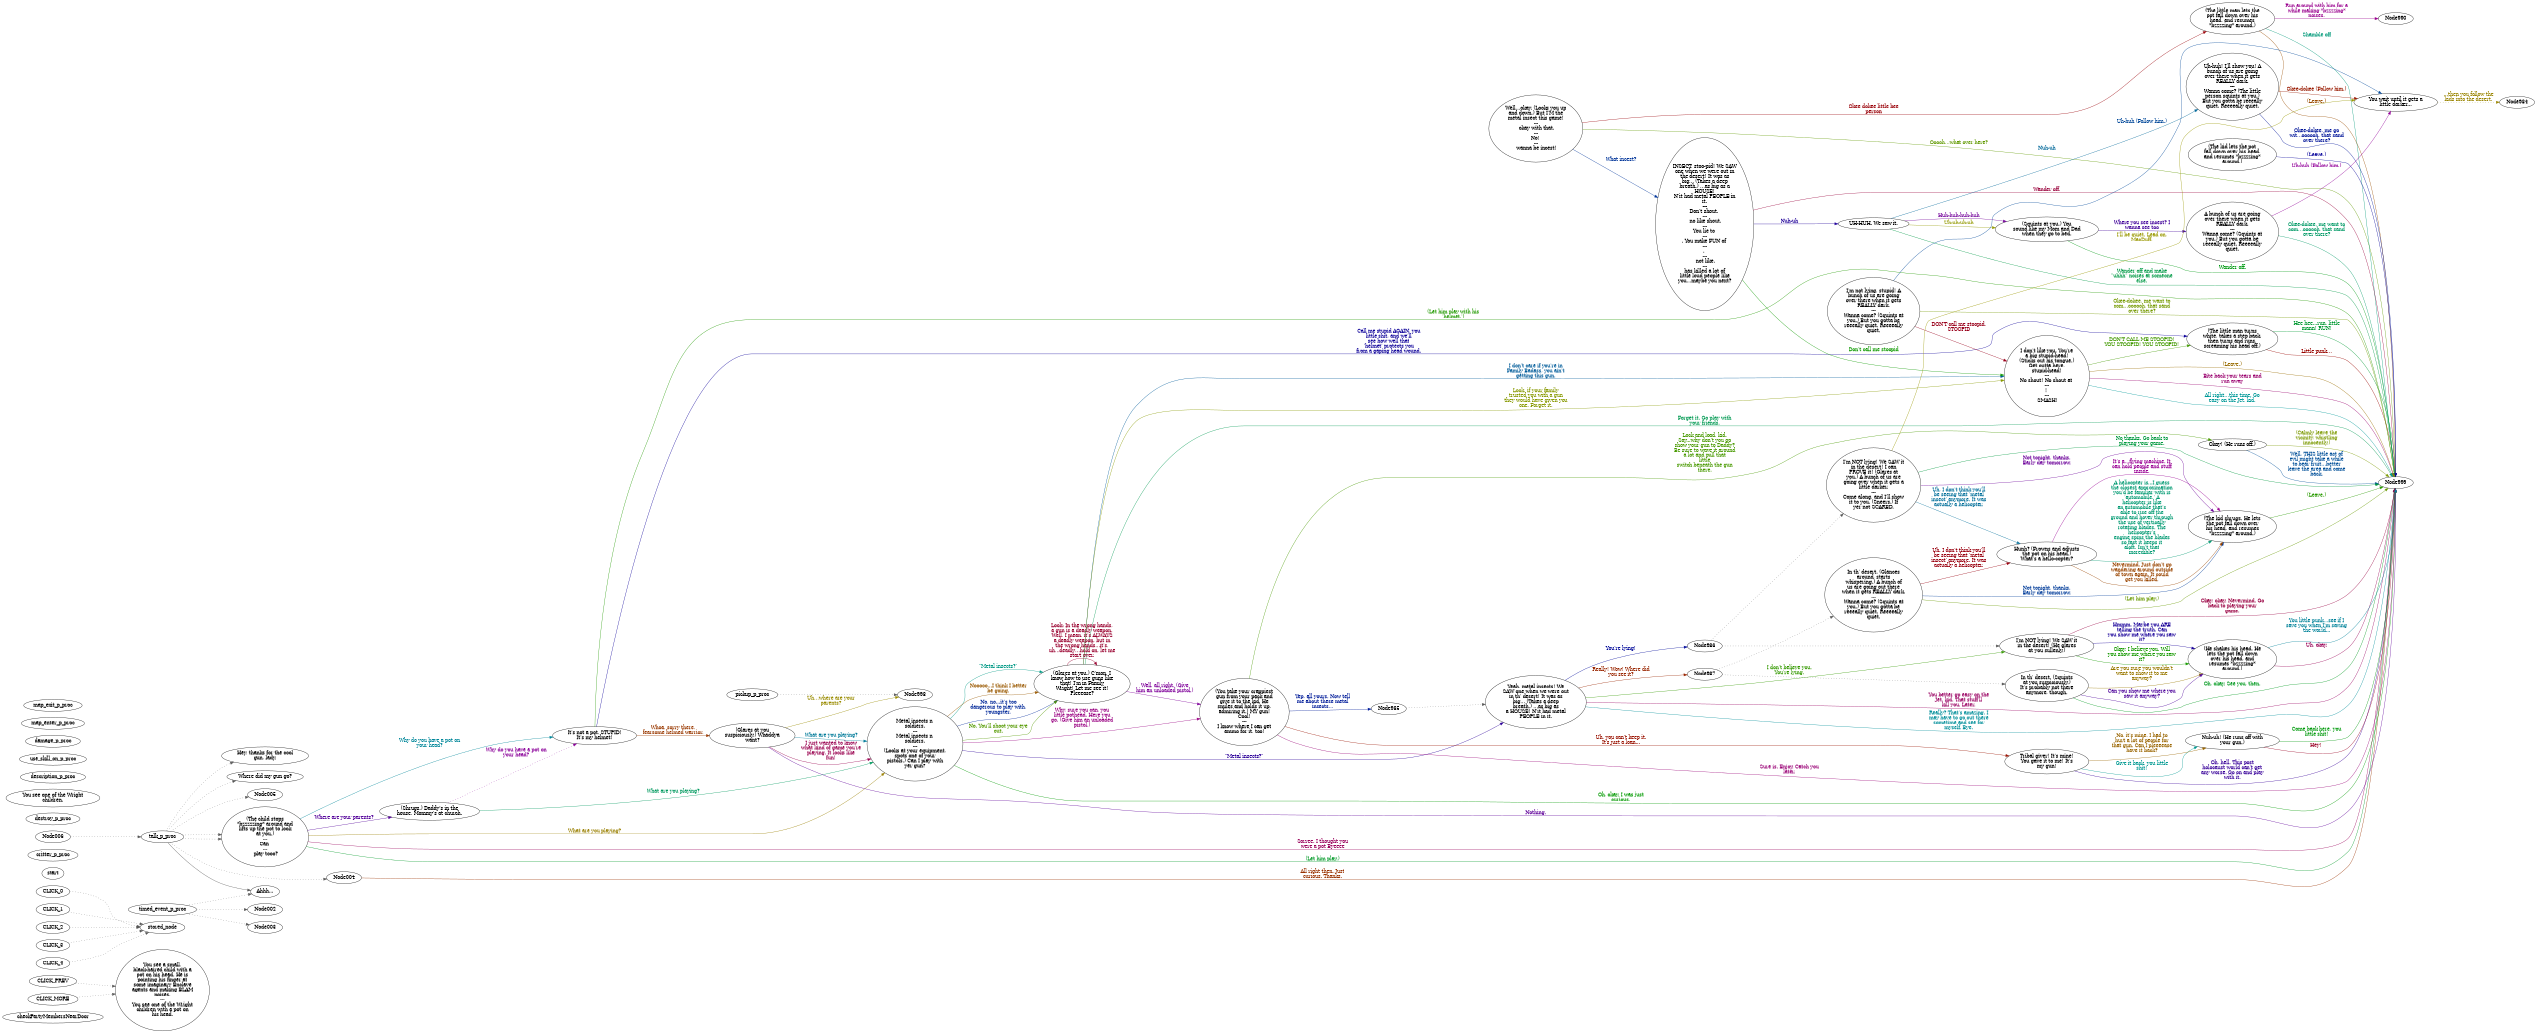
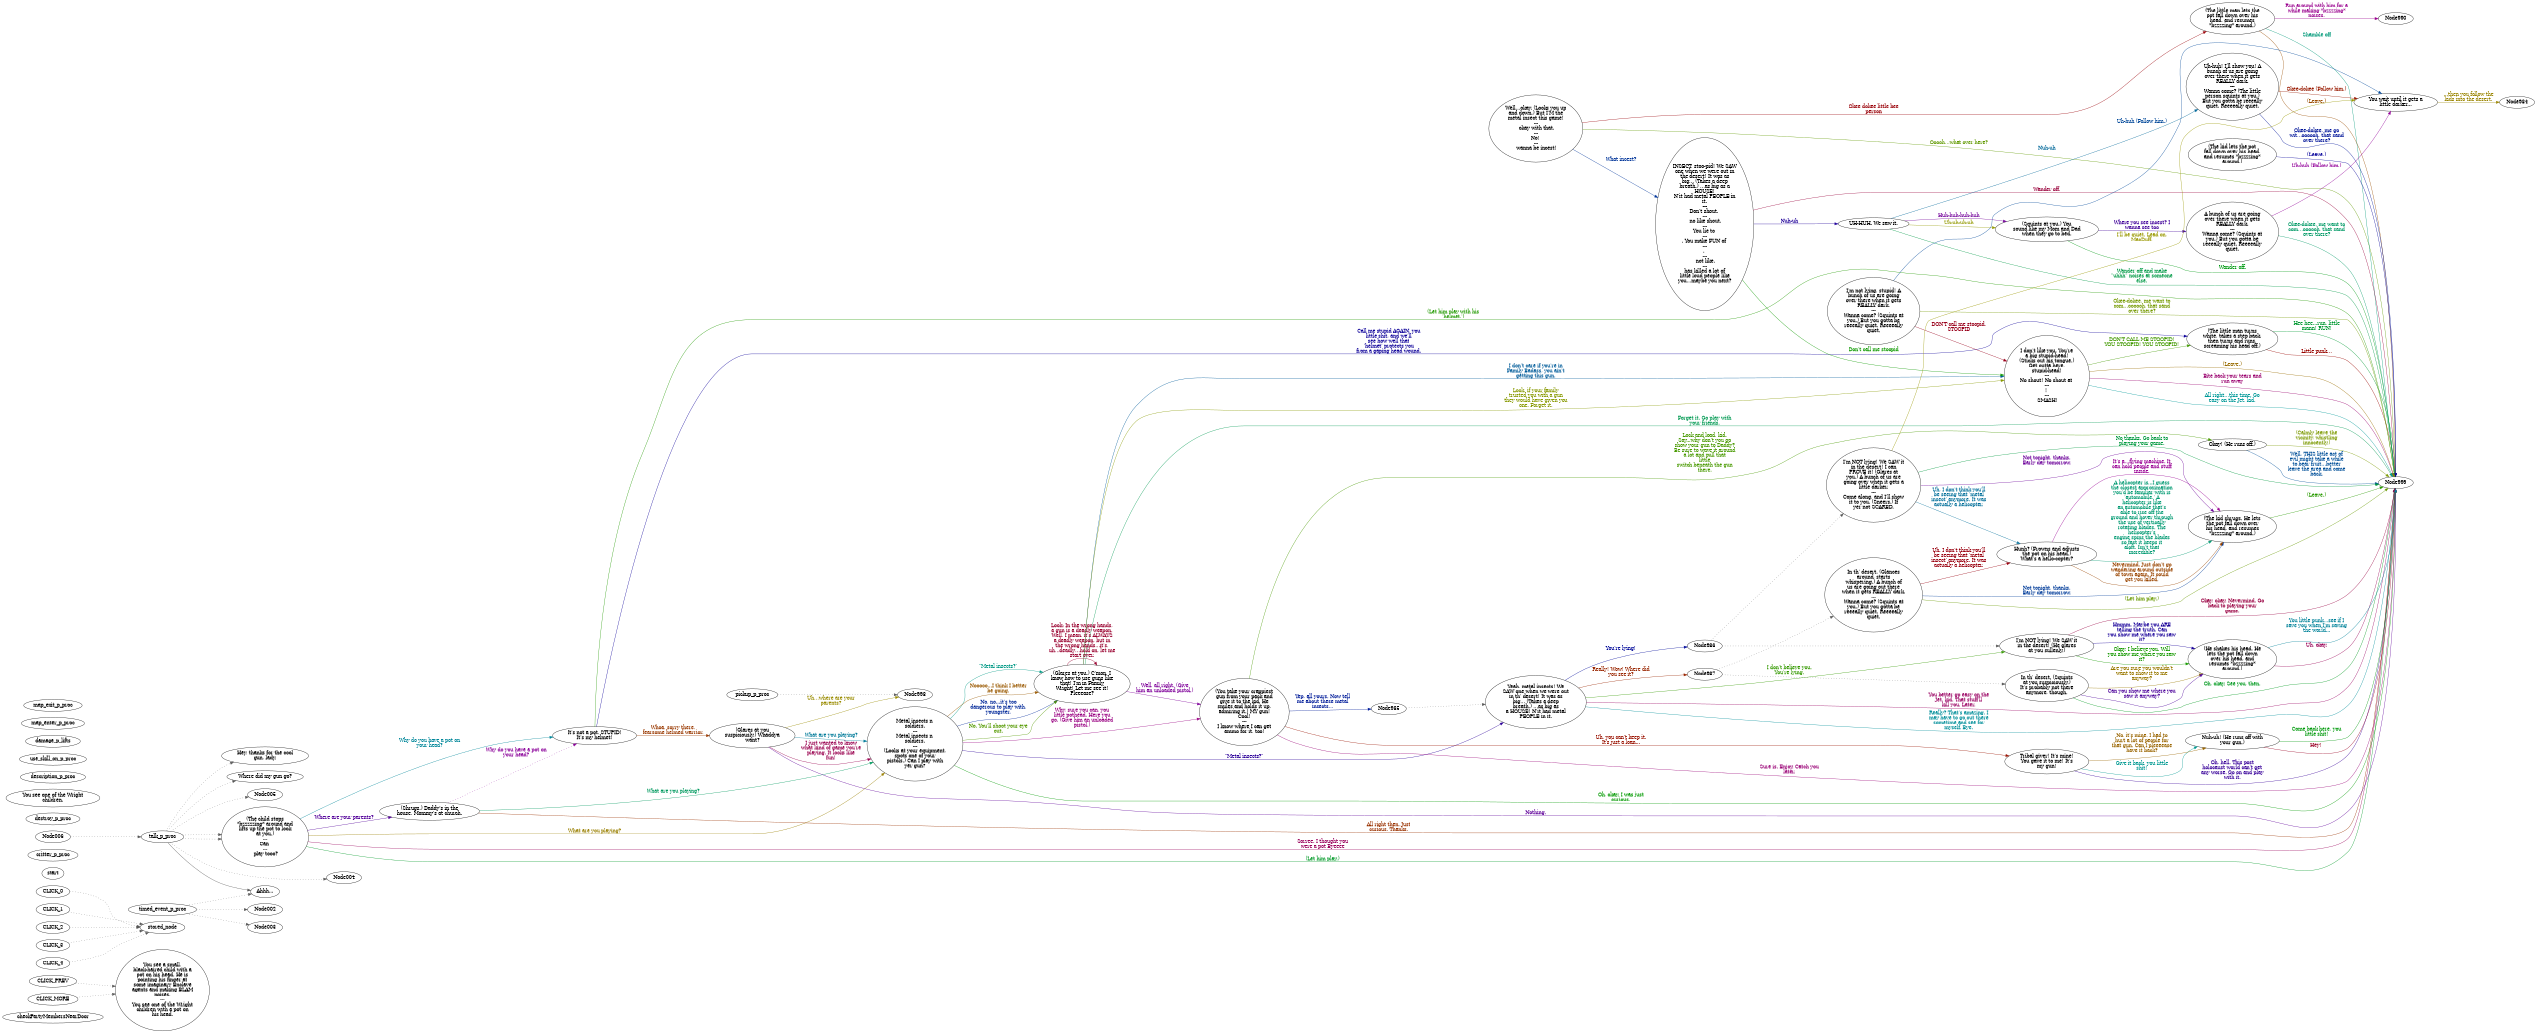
edge "You wait until it gets a little darker..." -> "Node984": style dotted -> solid
node "damage_p_proc": label "damage_p_proc" -> "damage_p_lifts"
edge "Node004" -> "Node999": now "(Shrugs.) Daddy's in the house, Mommy's at church." -> "Node999"
